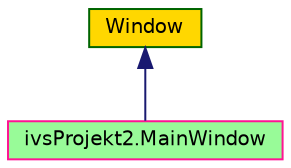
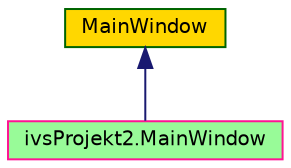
node "Window": label "Window" -> "MainWindow"
